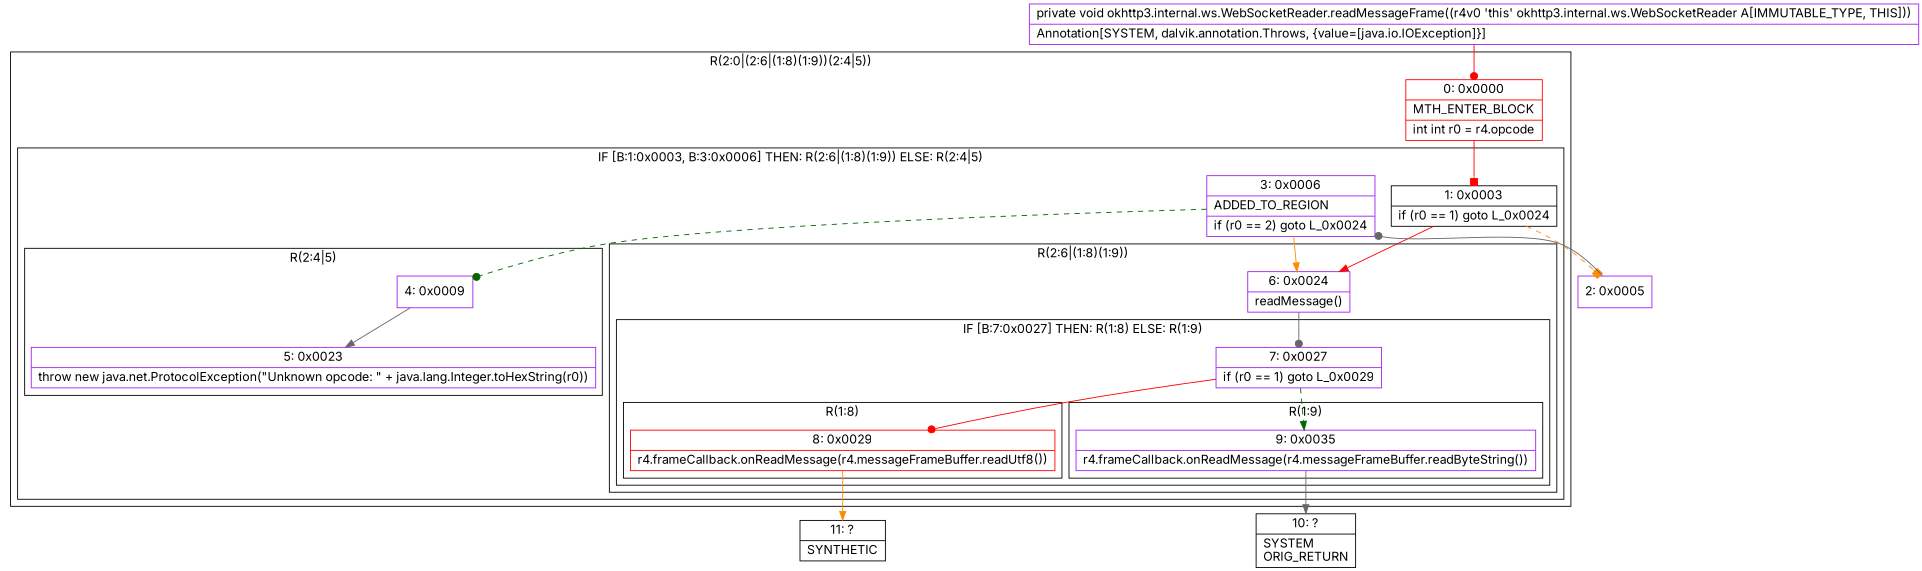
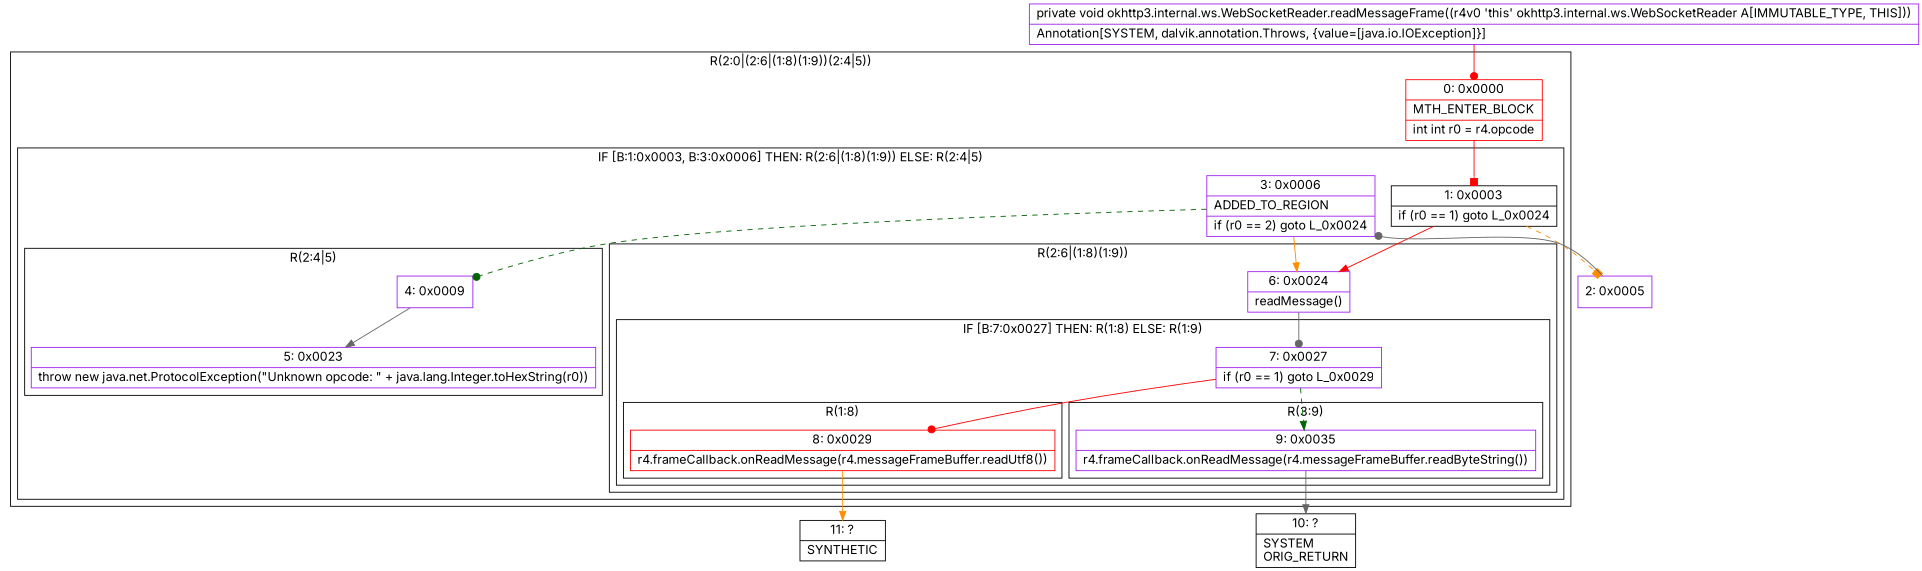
cluster "R(1:9)": label "R(1:9)" -> "R(3:9)"
